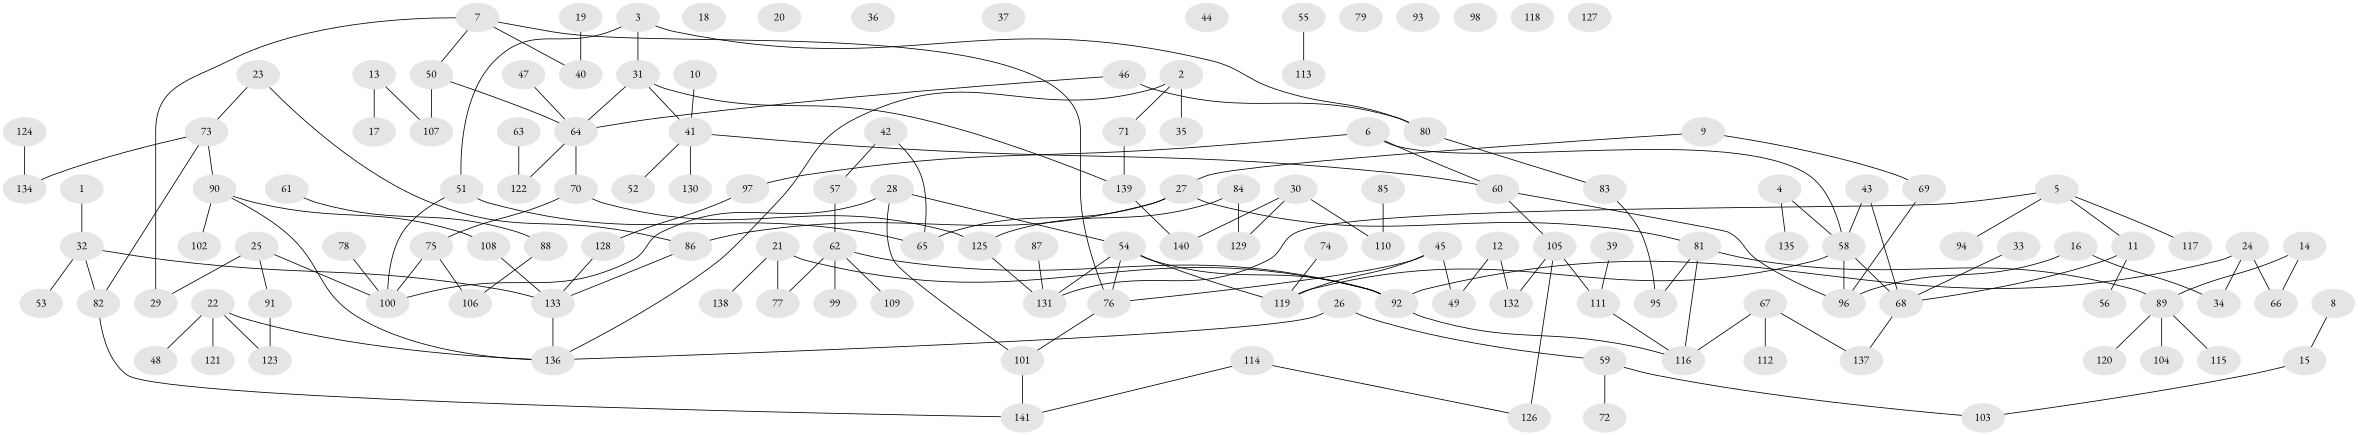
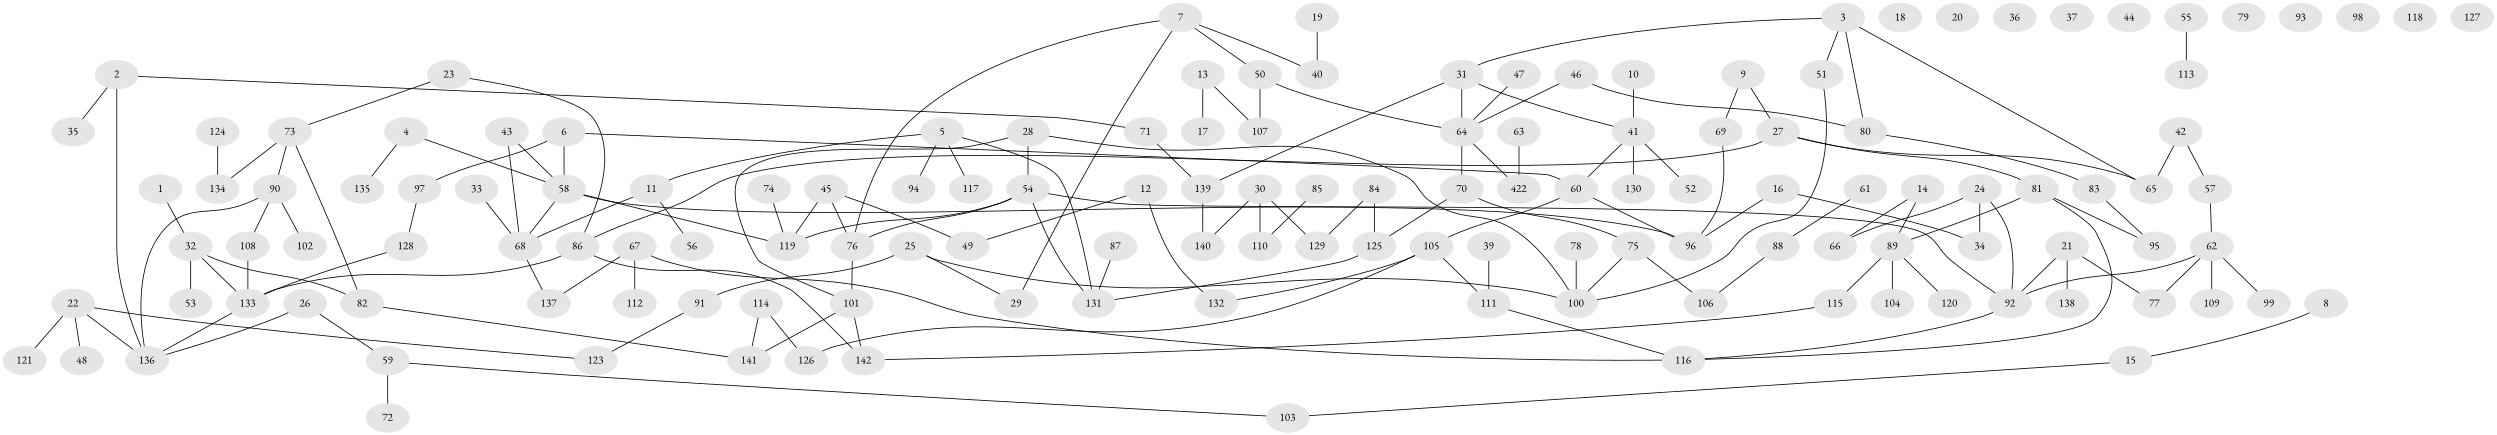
node "122": label "122" -> "422"
edge "51" -- "65": now "3" -- "65"
node "142": added
